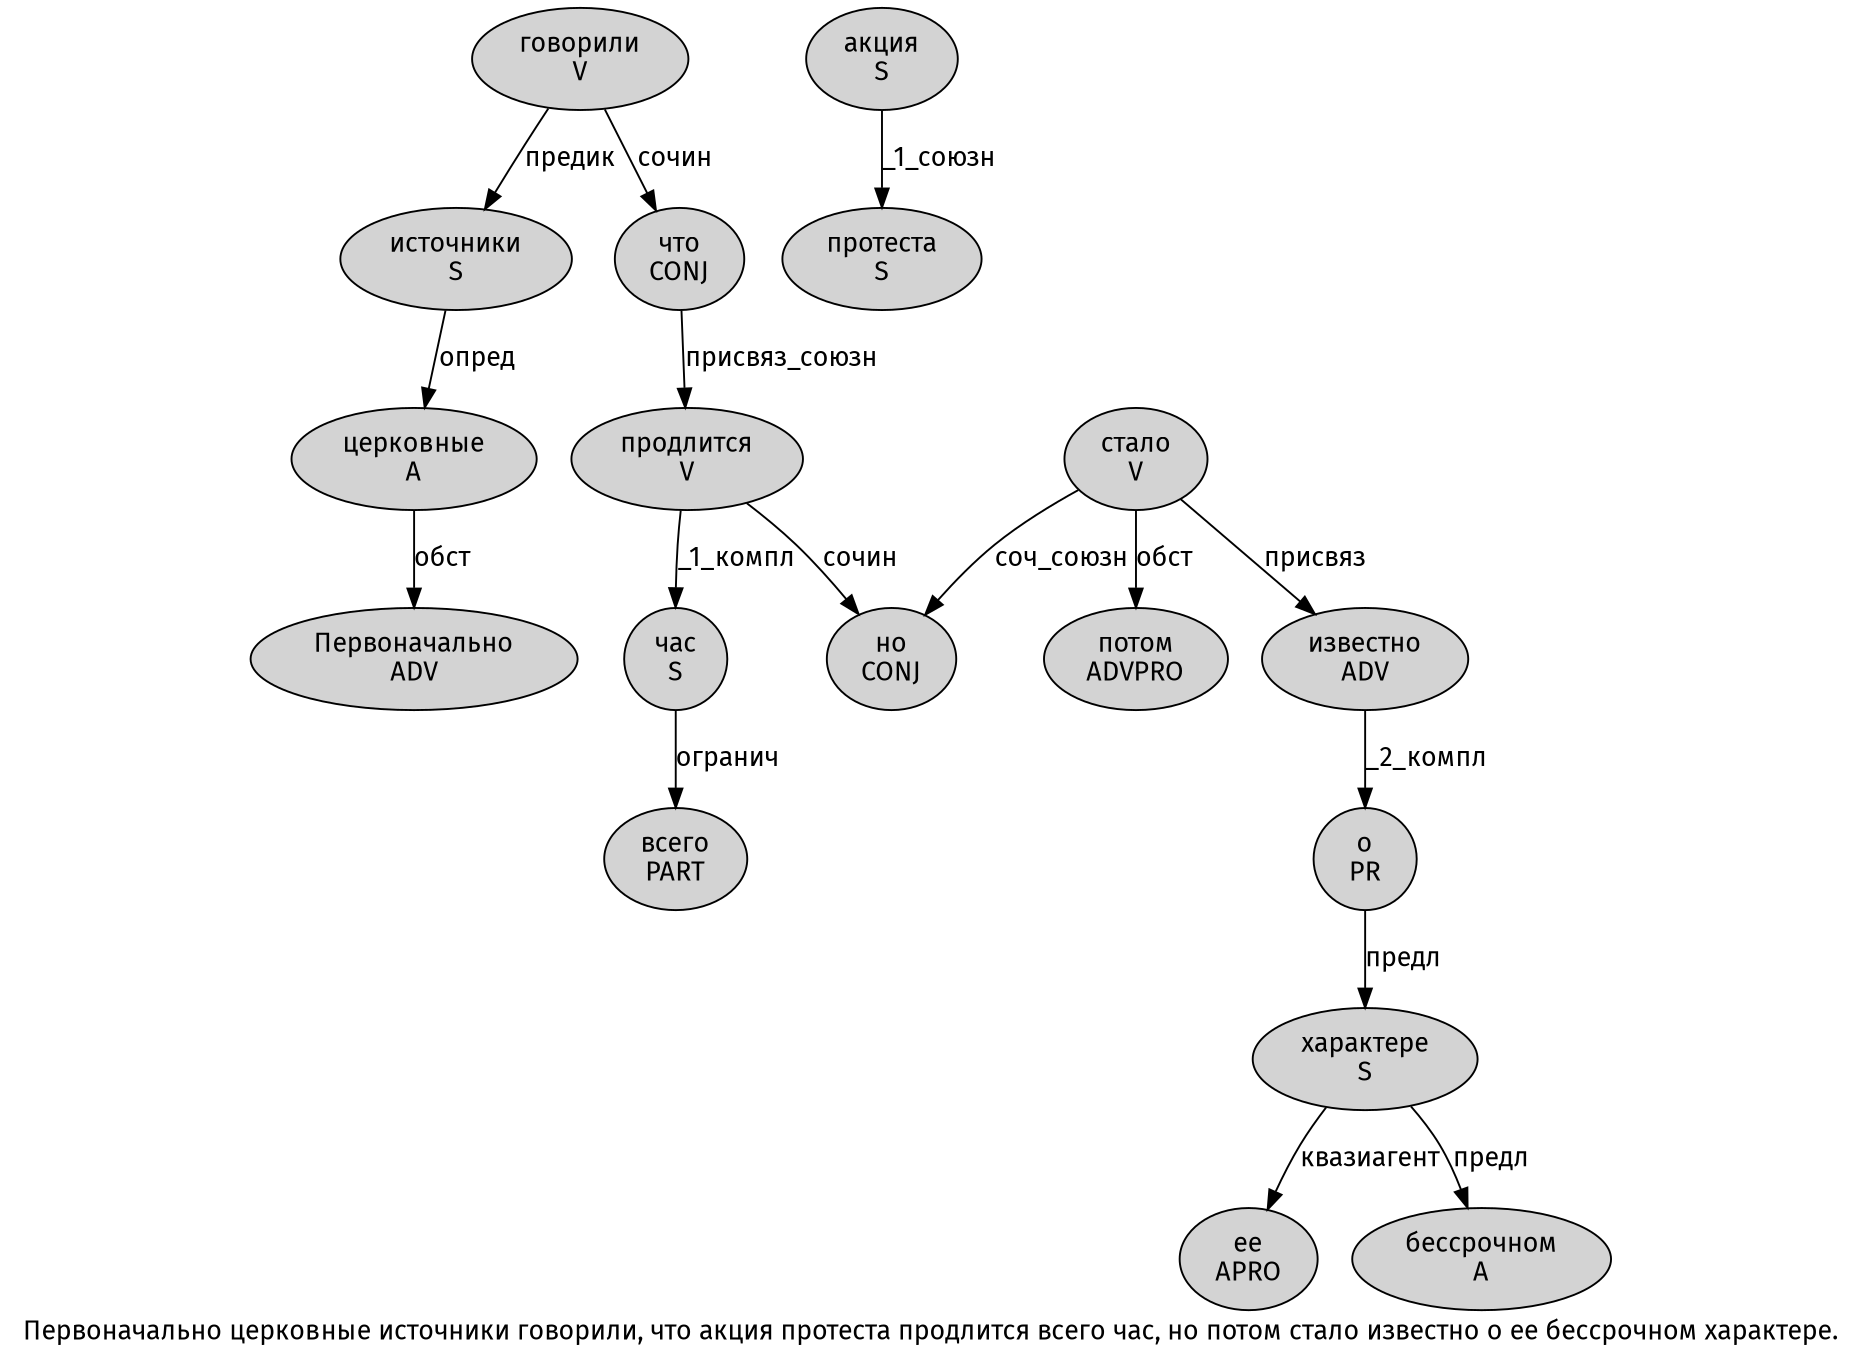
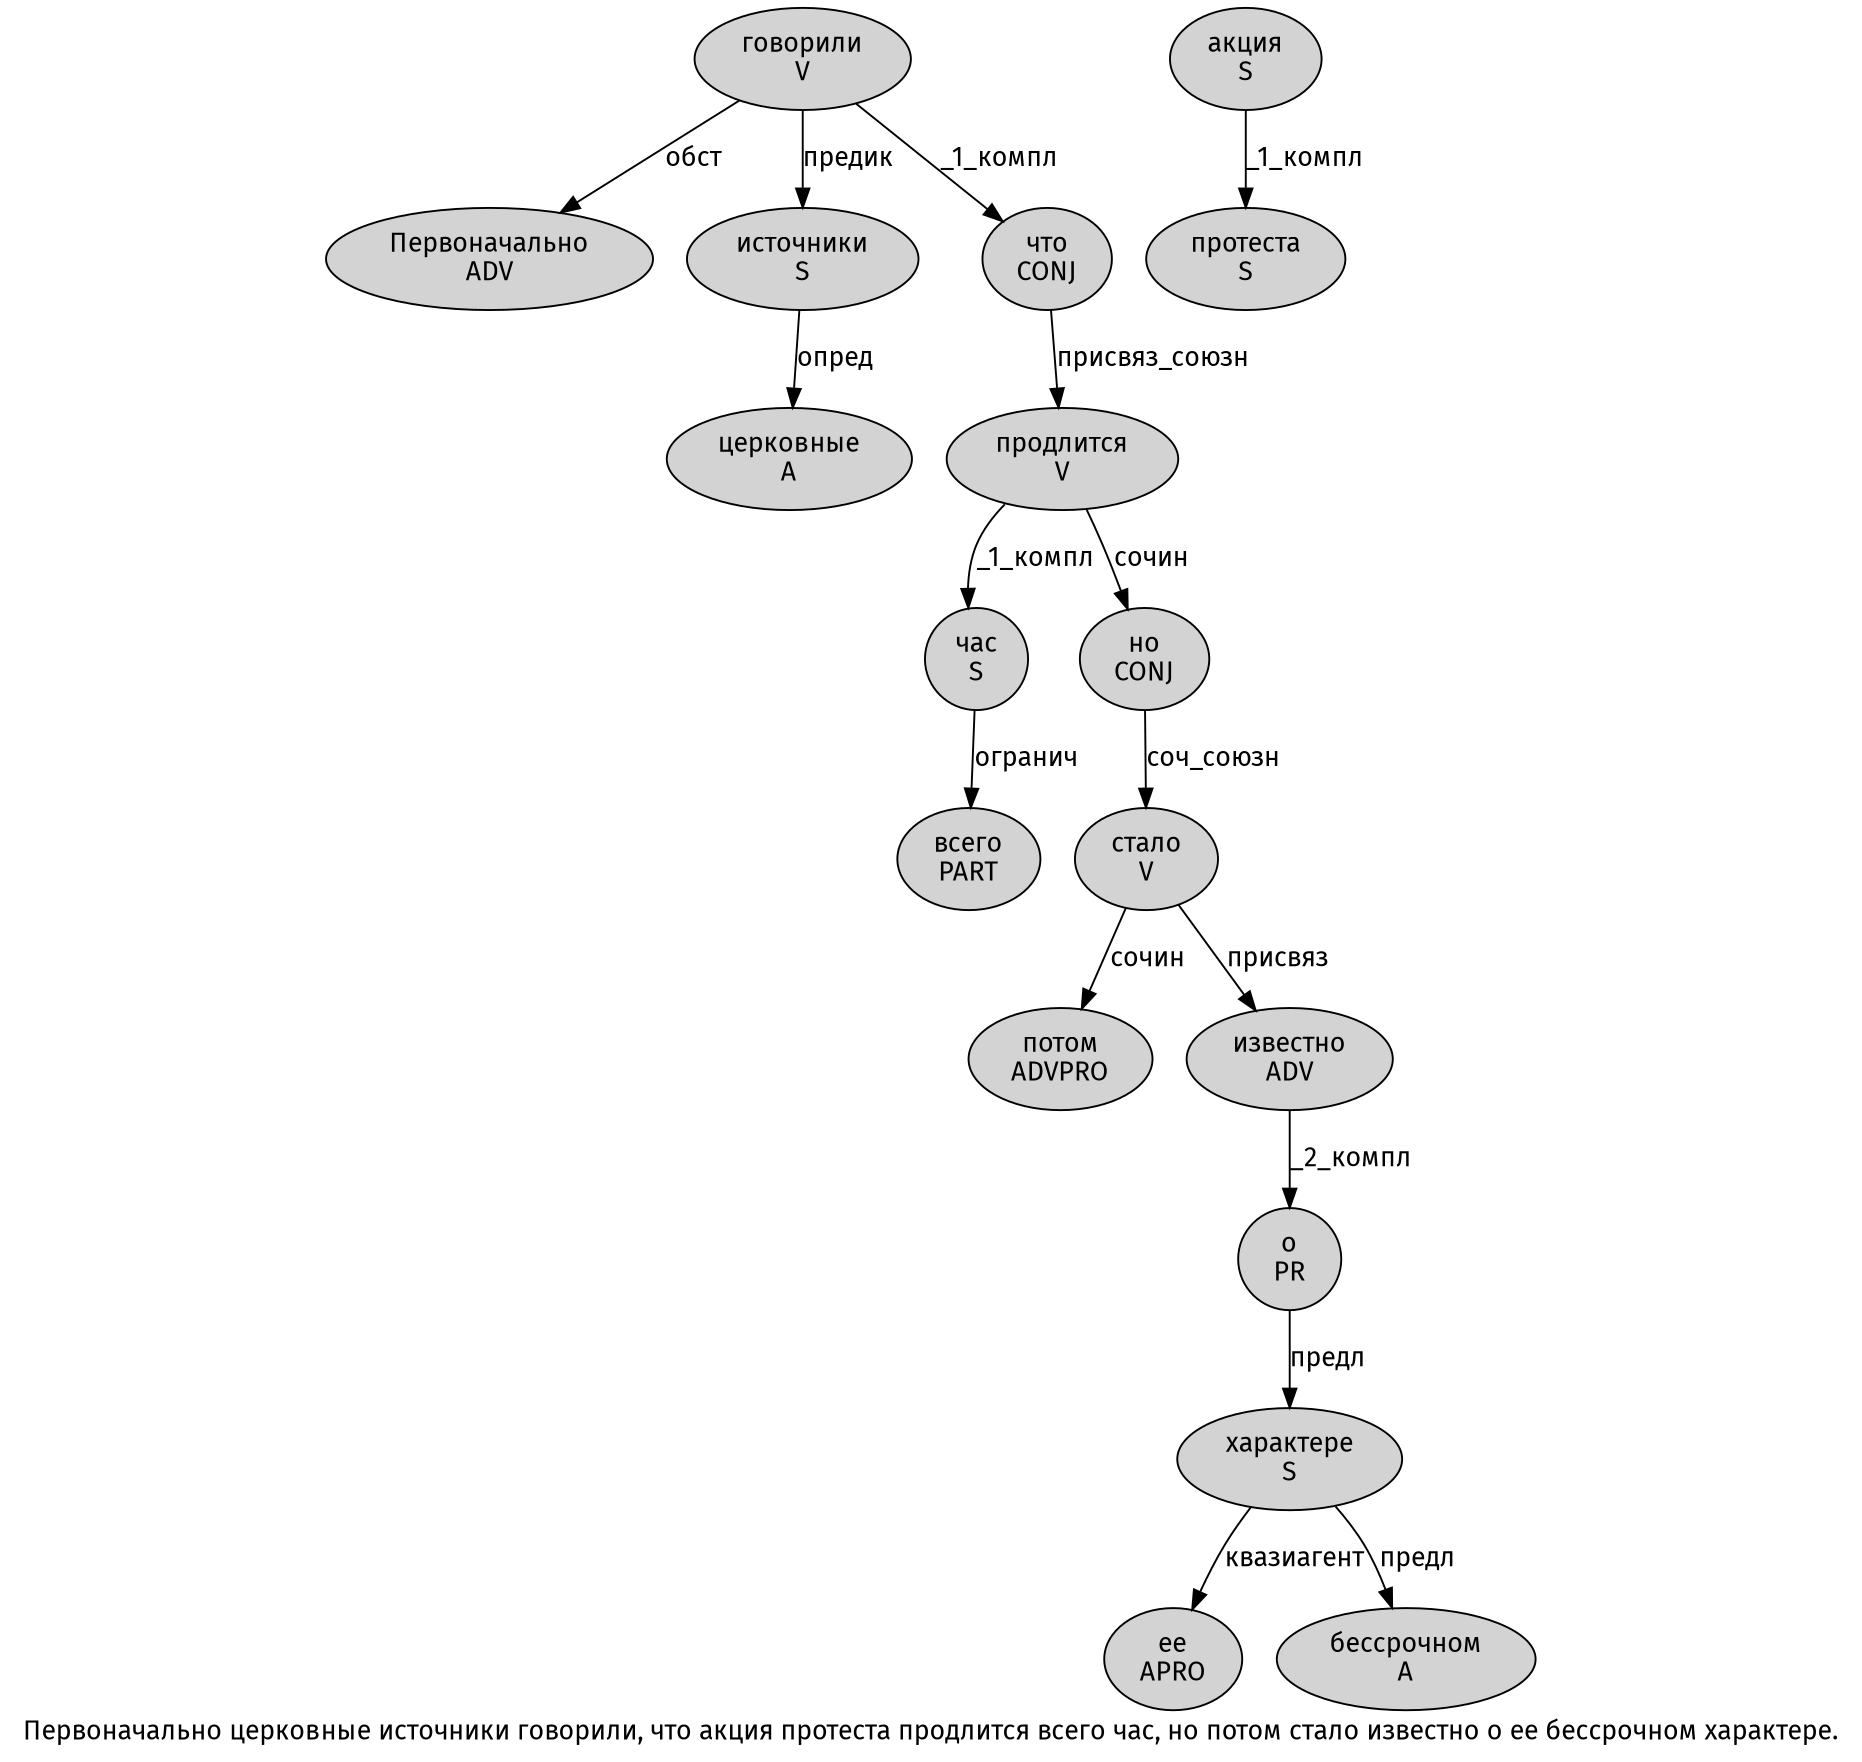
edge "говорили V" -> "что CONJ": label "сочин" -> "_1_компл"
edge "акция S" -> "протеста S": label "_1_союзн" -> "_1_компл"
edge "стало V" -> "но CONJ": reversed
edge "церковные A" -> "Первоначально ADV": now "говорили V" -> "Первоначально ADV"
edge "стало V" -> "потом ADVPRO": label "обст" -> "сочин"
